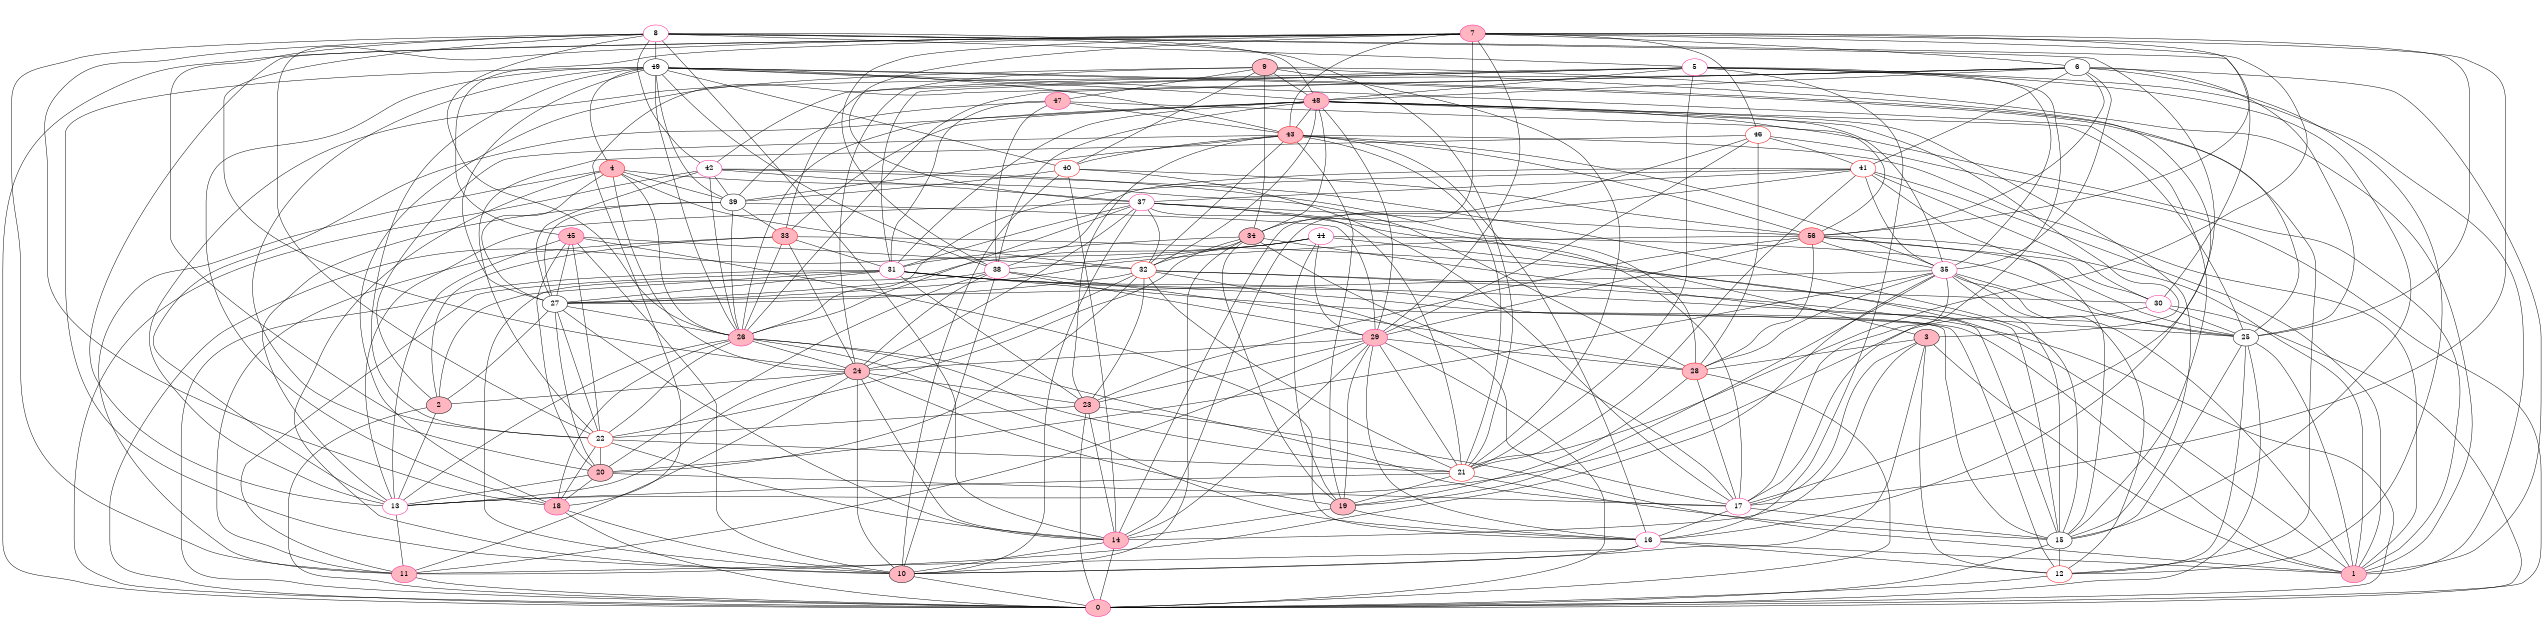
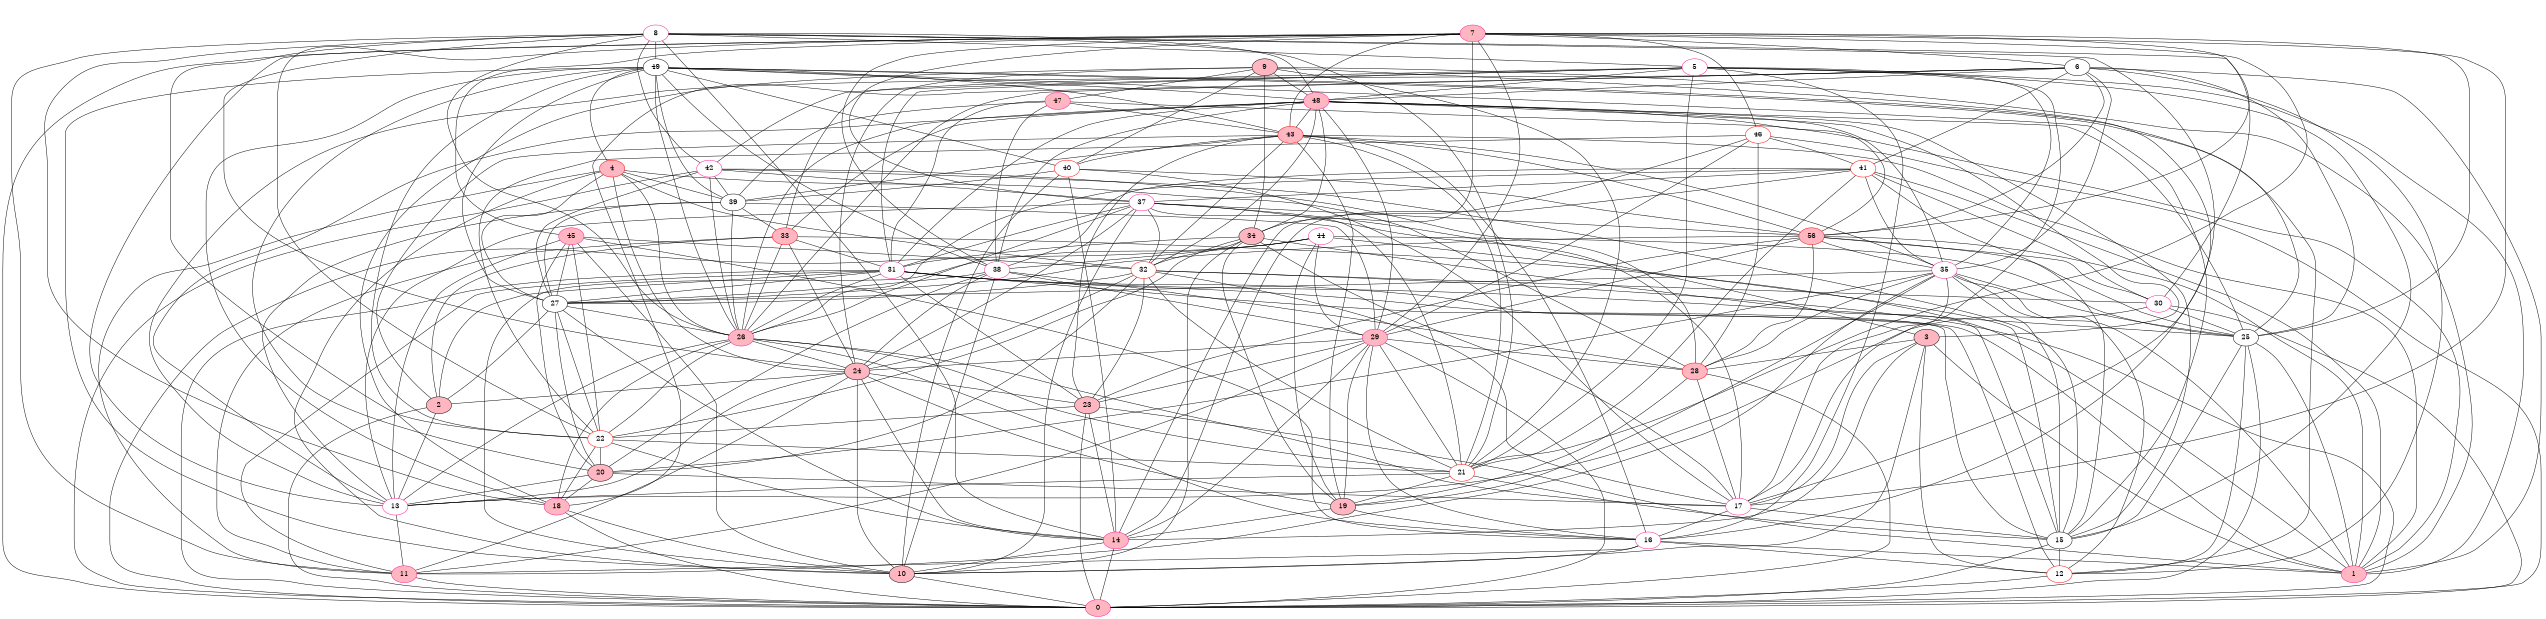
edge "31" -- "26": added
